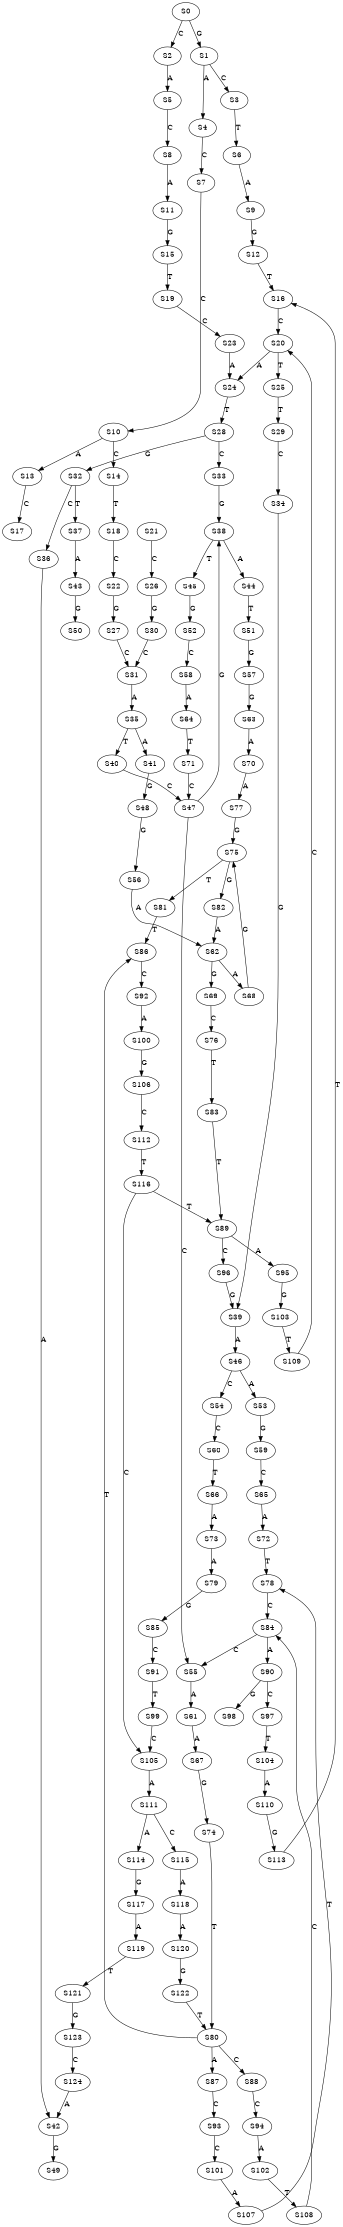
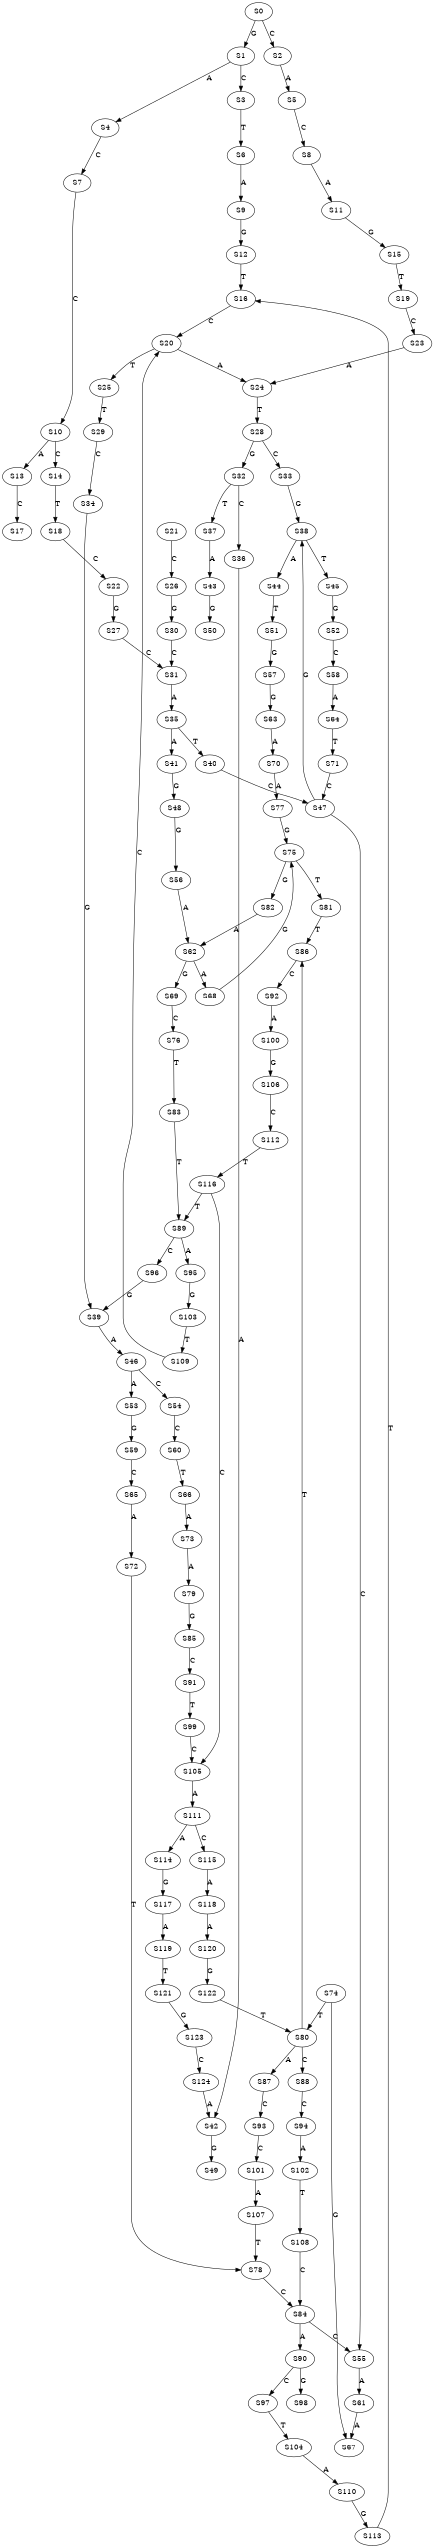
edge "S67" -> "S74": reversed
